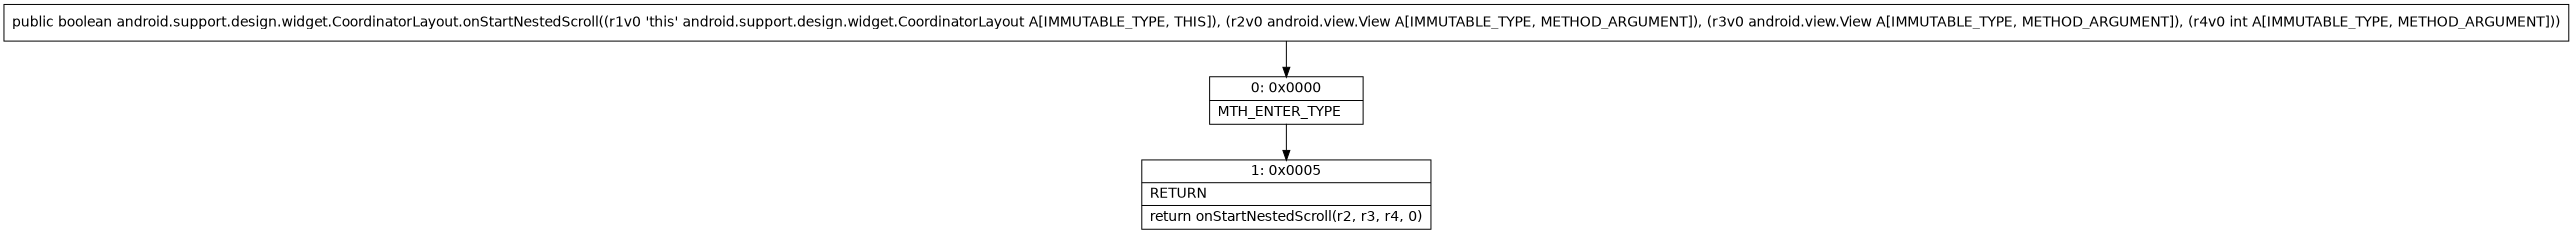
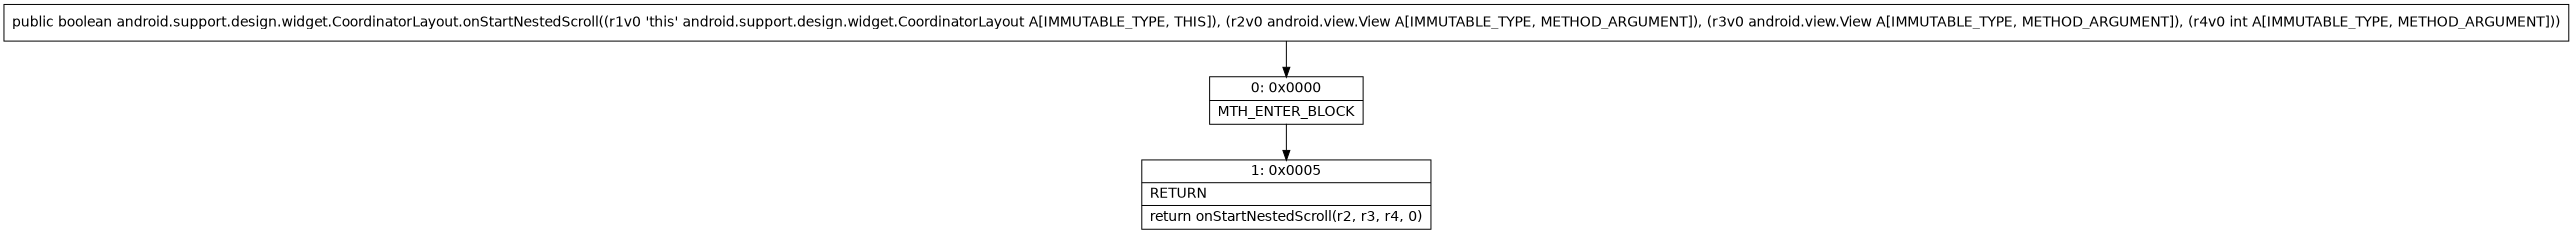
node "0: 0x0000": text "MTH_ENTER_TYPE" -> "MTH_ENTER_BLOCK"
